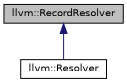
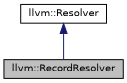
edge "llvm::Resolver" -> "llvm::RecordResolver": reversed
